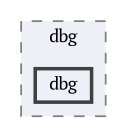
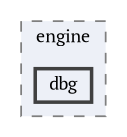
cluster "dbg": label "dbg" -> "engine"
